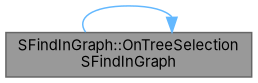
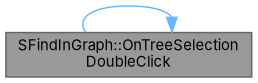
node "SFindInGraph::OnTreeSelection SFindInGraph": label "SFindInGraph::OnTreeSelection SFindInGraph" -> "SFindInGraph::OnTreeSelection DoubleClick"
